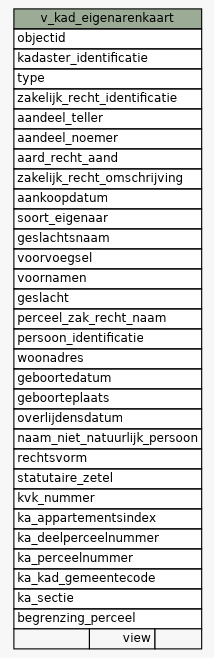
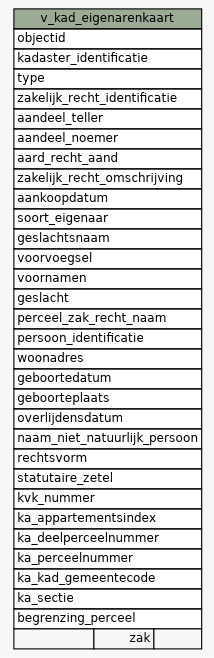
node "v_kad_eigenarenkaart": text "view" -> "zak"
